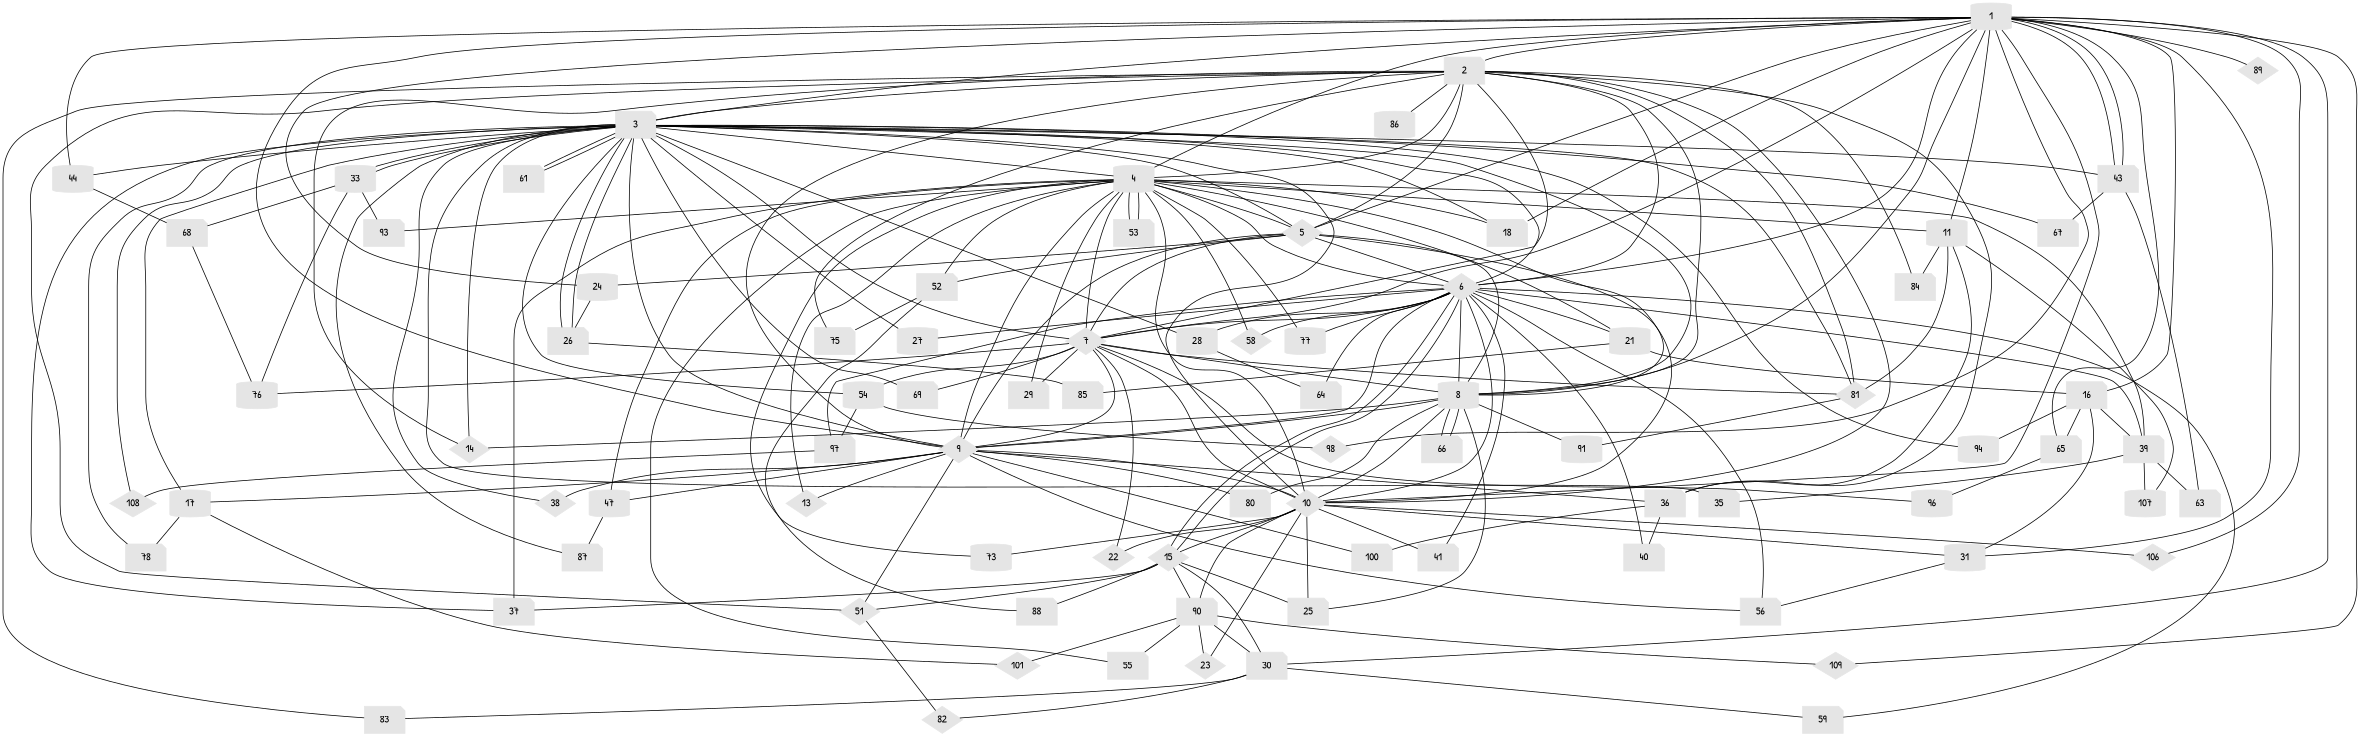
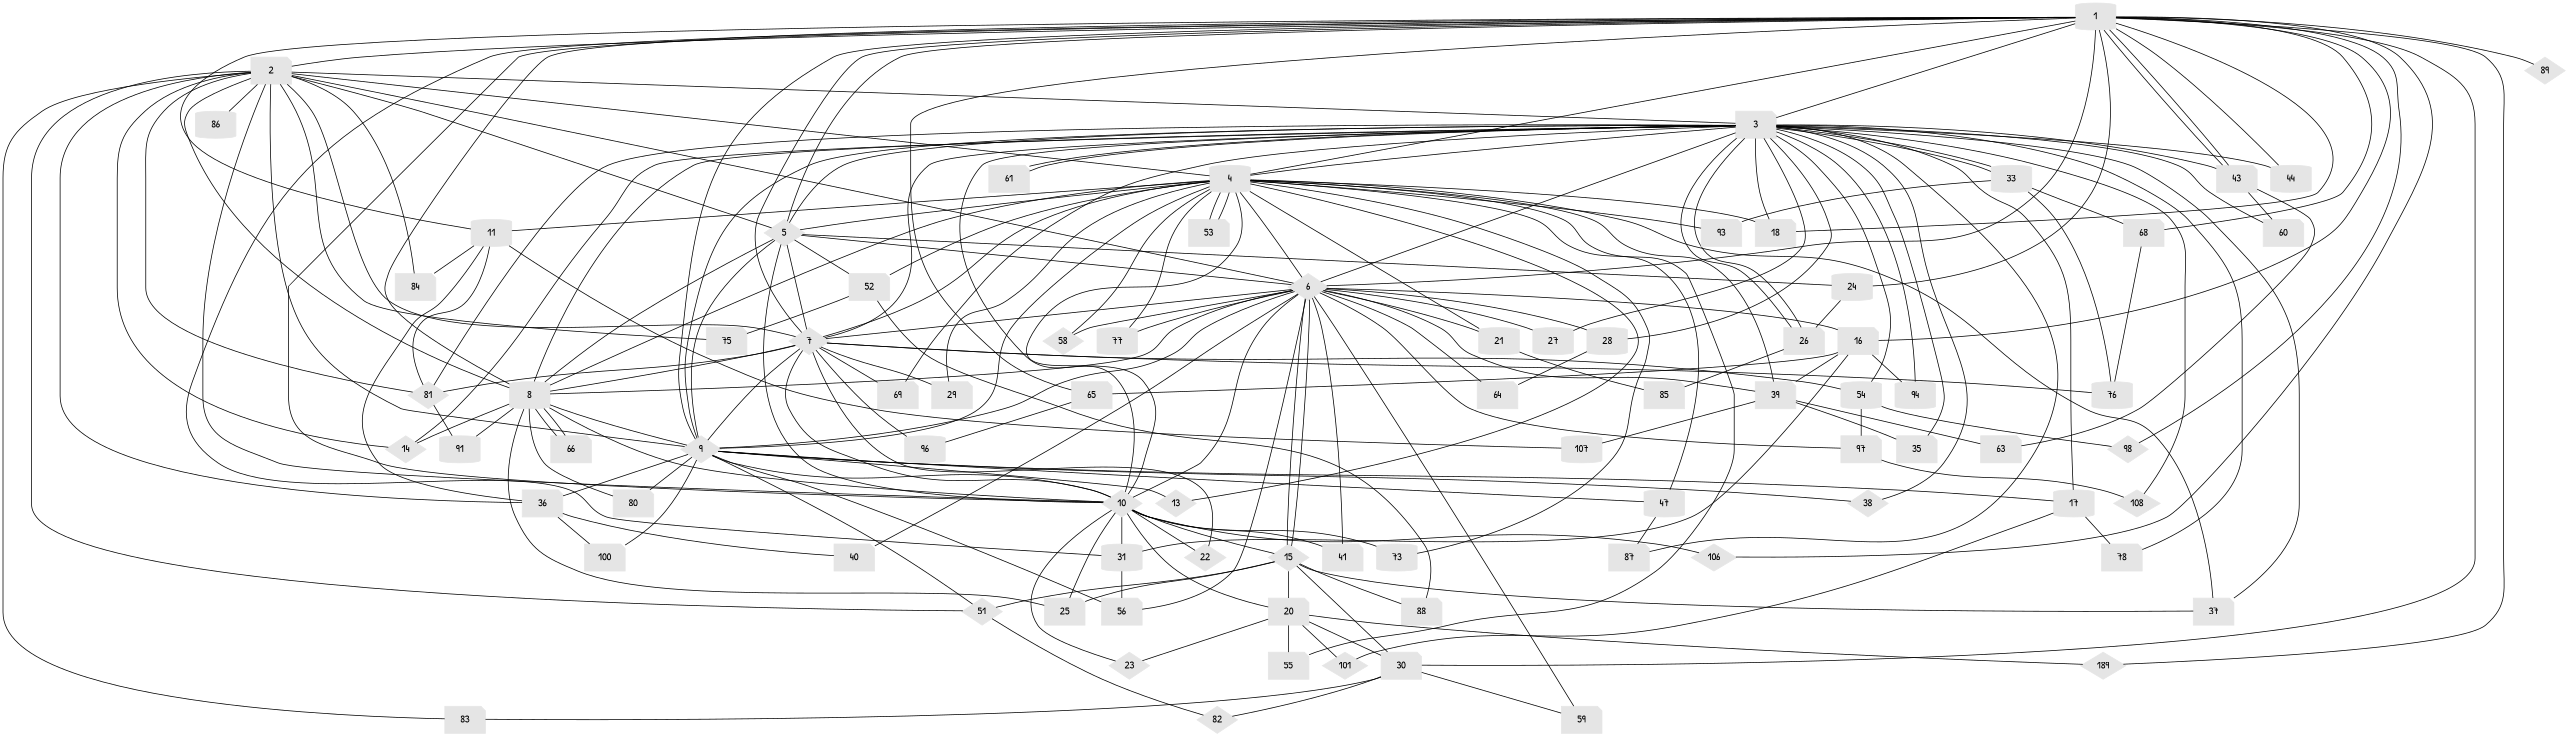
edge "44" -- "68": now "1" -- "68"
node "67": label "67" -> "60"
edge "21" -- "16": now "6" -- "16"
node "90": label "90" -> "20"
node "109": label "109" -> "189"
